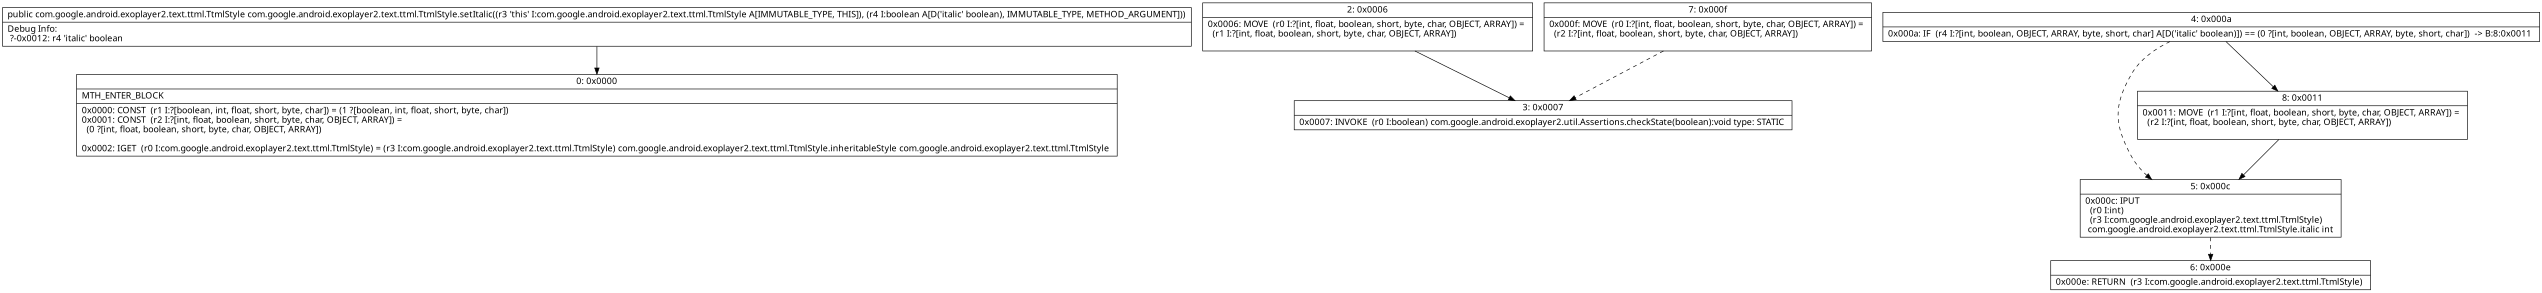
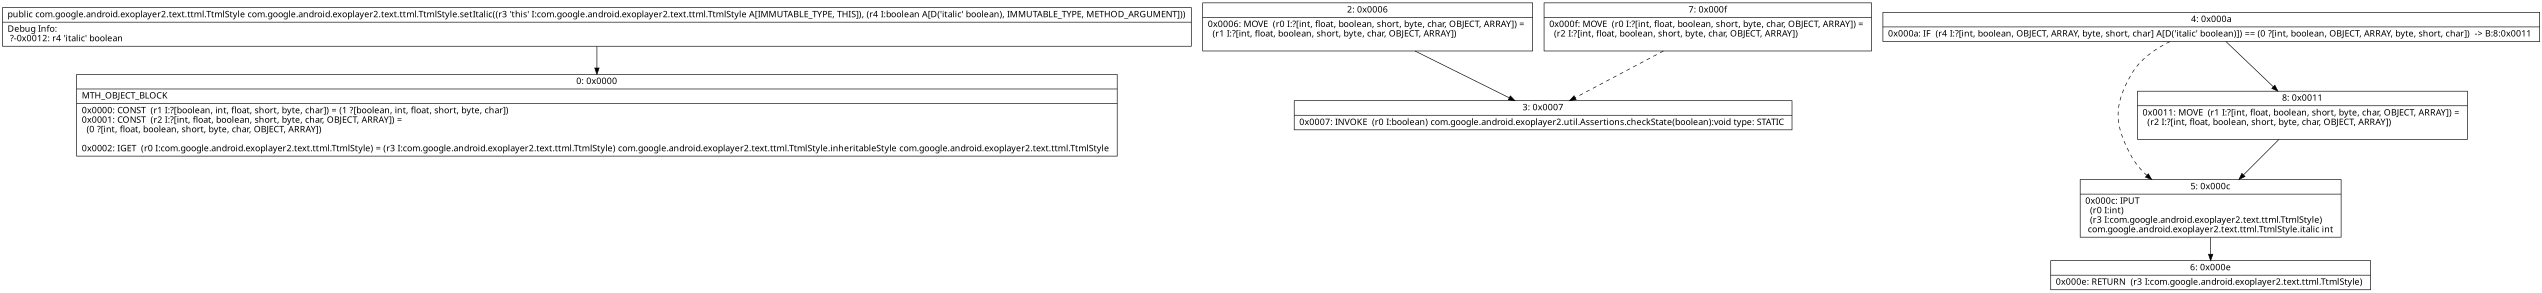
node "0: 0x0000": text "MTH_ENTER_BLOCK" -> "MTH_OBJECT_BLOCK"
edge "5: 0x000c" -> "6: 0x000e": style dashed -> solid
